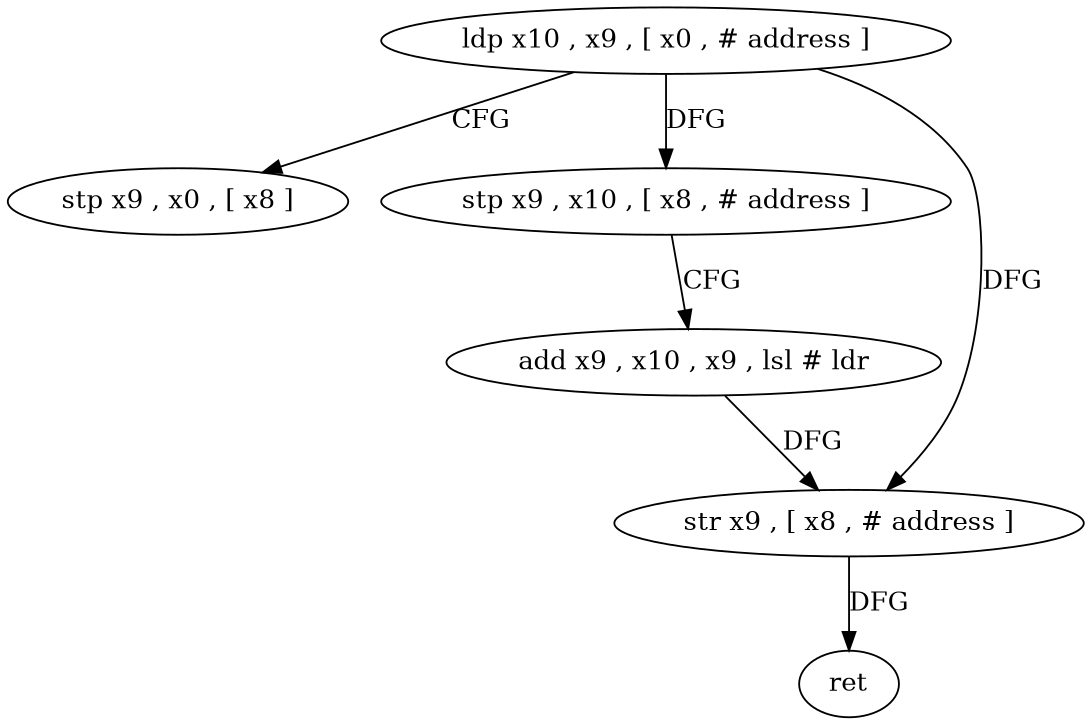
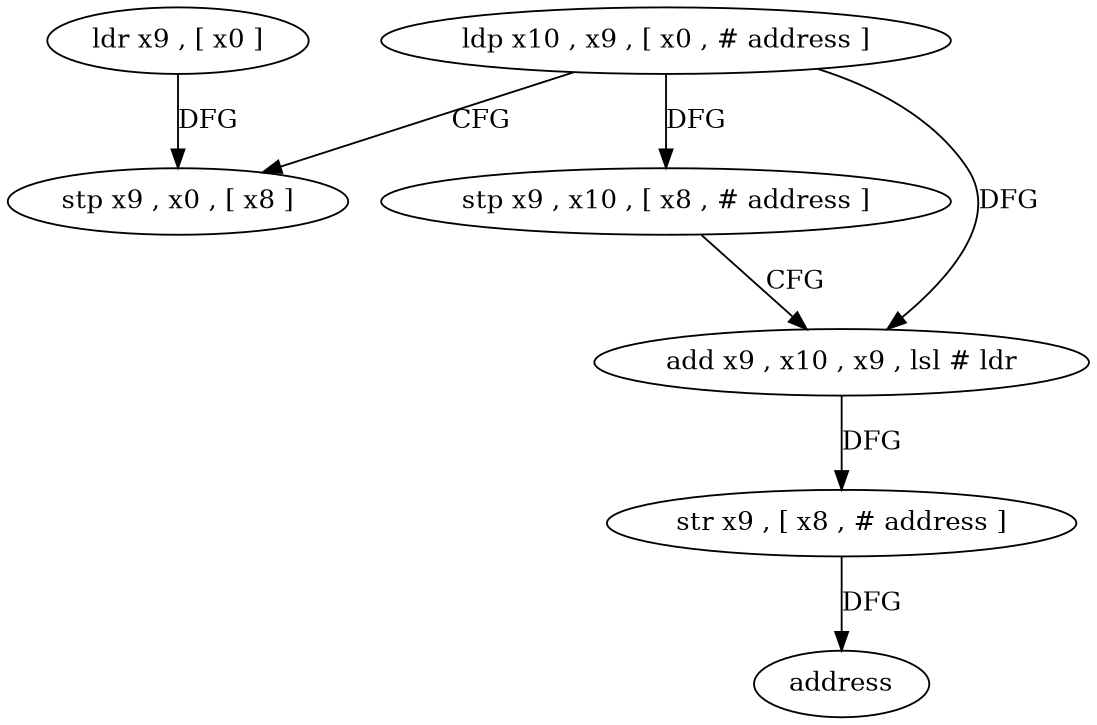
node "ldr x9 , [ x0 ]": added
edge "ldp x10 , x9 , [ x0 , # address ]" -> "str x9 , [ x8 , # address ]": now "ldp x10 , x9 , [ x0 , # address ]" -> "add x9 , x10 , x9 , lsl # ldr"
node "ret": label "ret" -> "address"
